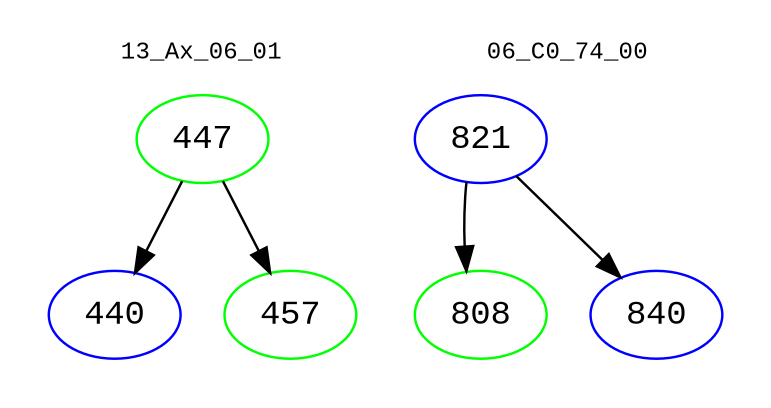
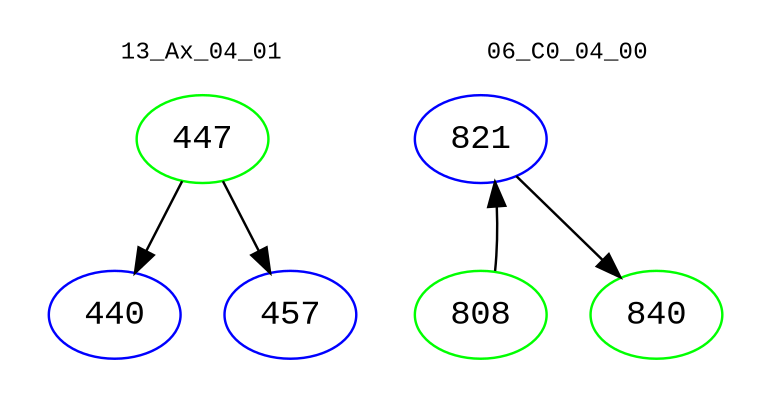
cluster "13_Ax_06_01": label "13_Ax_06_01" -> "13_Ax_04_01"
cluster "06_C0_74_00": label "06_C0_74_00" -> "06_C0_04_00"
edge "821" -> "808": reversed
node "457": color green -> blue
node "840": color blue -> green
